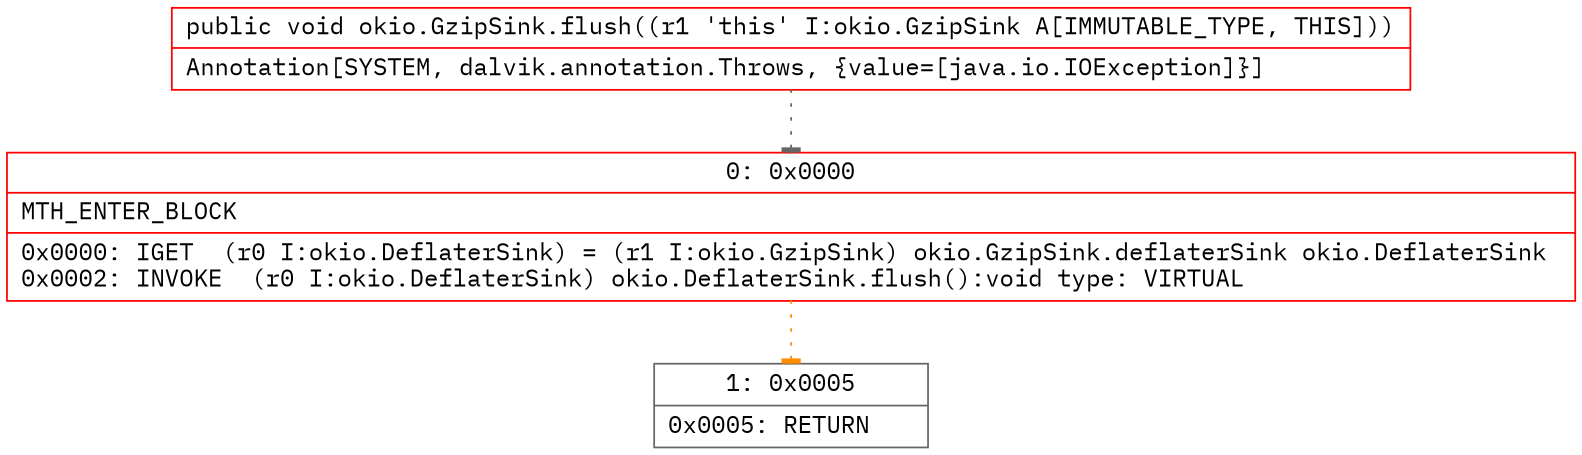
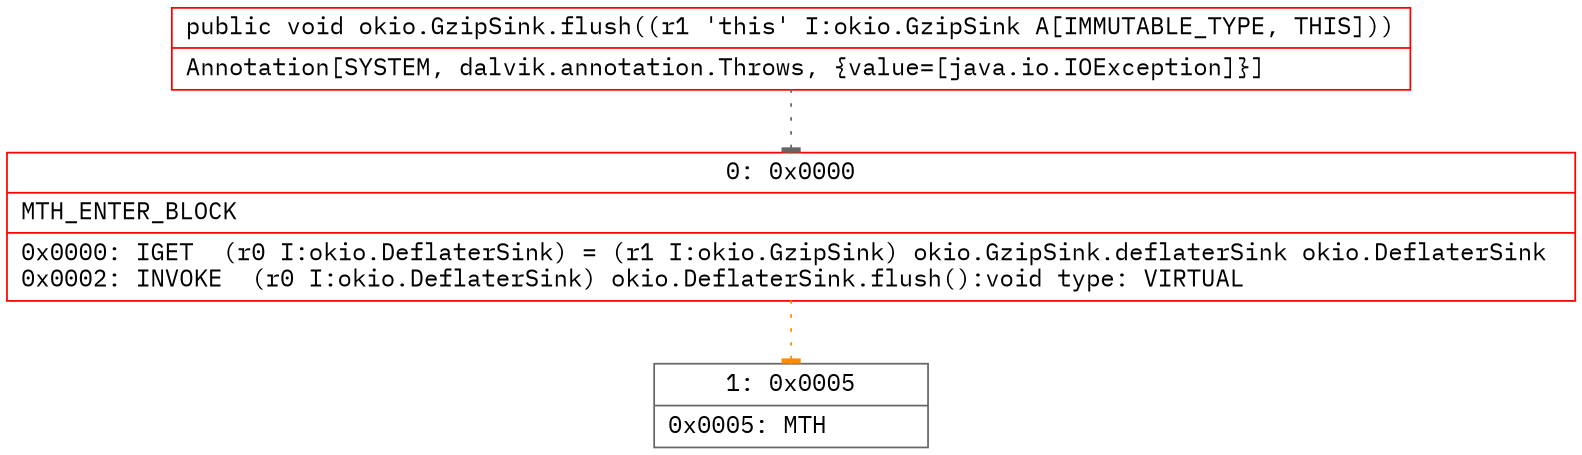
node "1: 0x0005": text "0x0005: RETURN" -> "0x0005: MTH"
